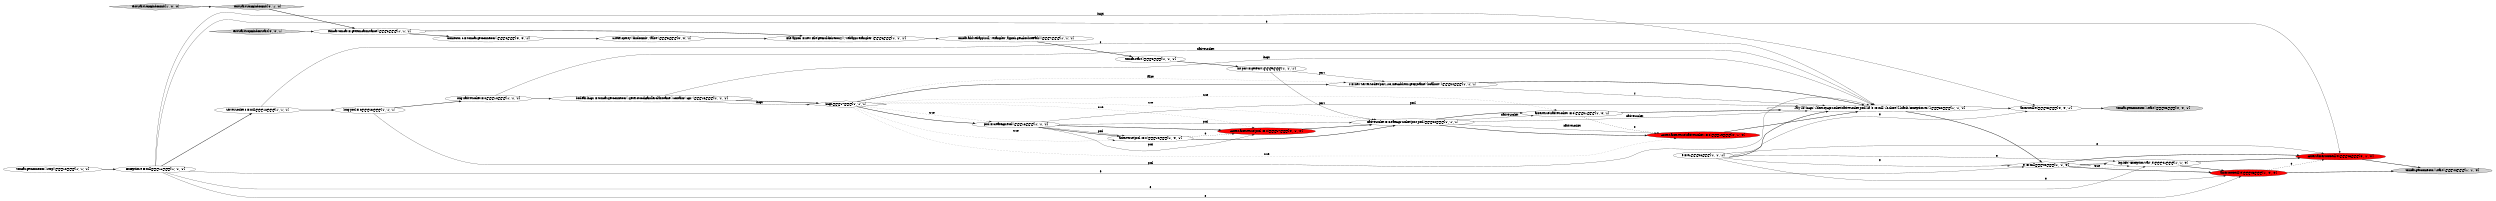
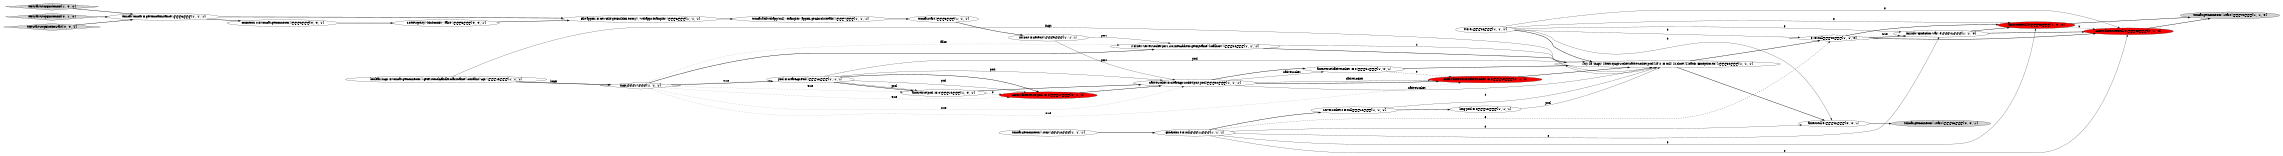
edge "testStartStopBindOnInit['1', '0', '0']" -> "testStartStopBindOnInit['0', '1', '0']": now "testStartStopBindOnInit['1', '0', '0']" -> "Tomcat tomcat = getTomcatInstance()@@@3@@@['1', '1', '1']"
edge "Exception e = null@@@11@@@['1', '1', '1']" -> "assertNull(e)@@@42@@@['0', '0', '1']": label "isApr" -> "e"
edge "isApr@@@17@@@['1', '1', '1']" -> "assertTrue(nativeSocket != 0)@@@21@@@['1', '0', '1']": removed, label "true"
node "long nativeSocket = 0@@@14@@@['1', '1', '1']": removed
edge "Exception e = null@@@11@@@['1', '1', '1']" -> "e != null@@@40@@@['1', '1', '0']": style solid -> dashed
